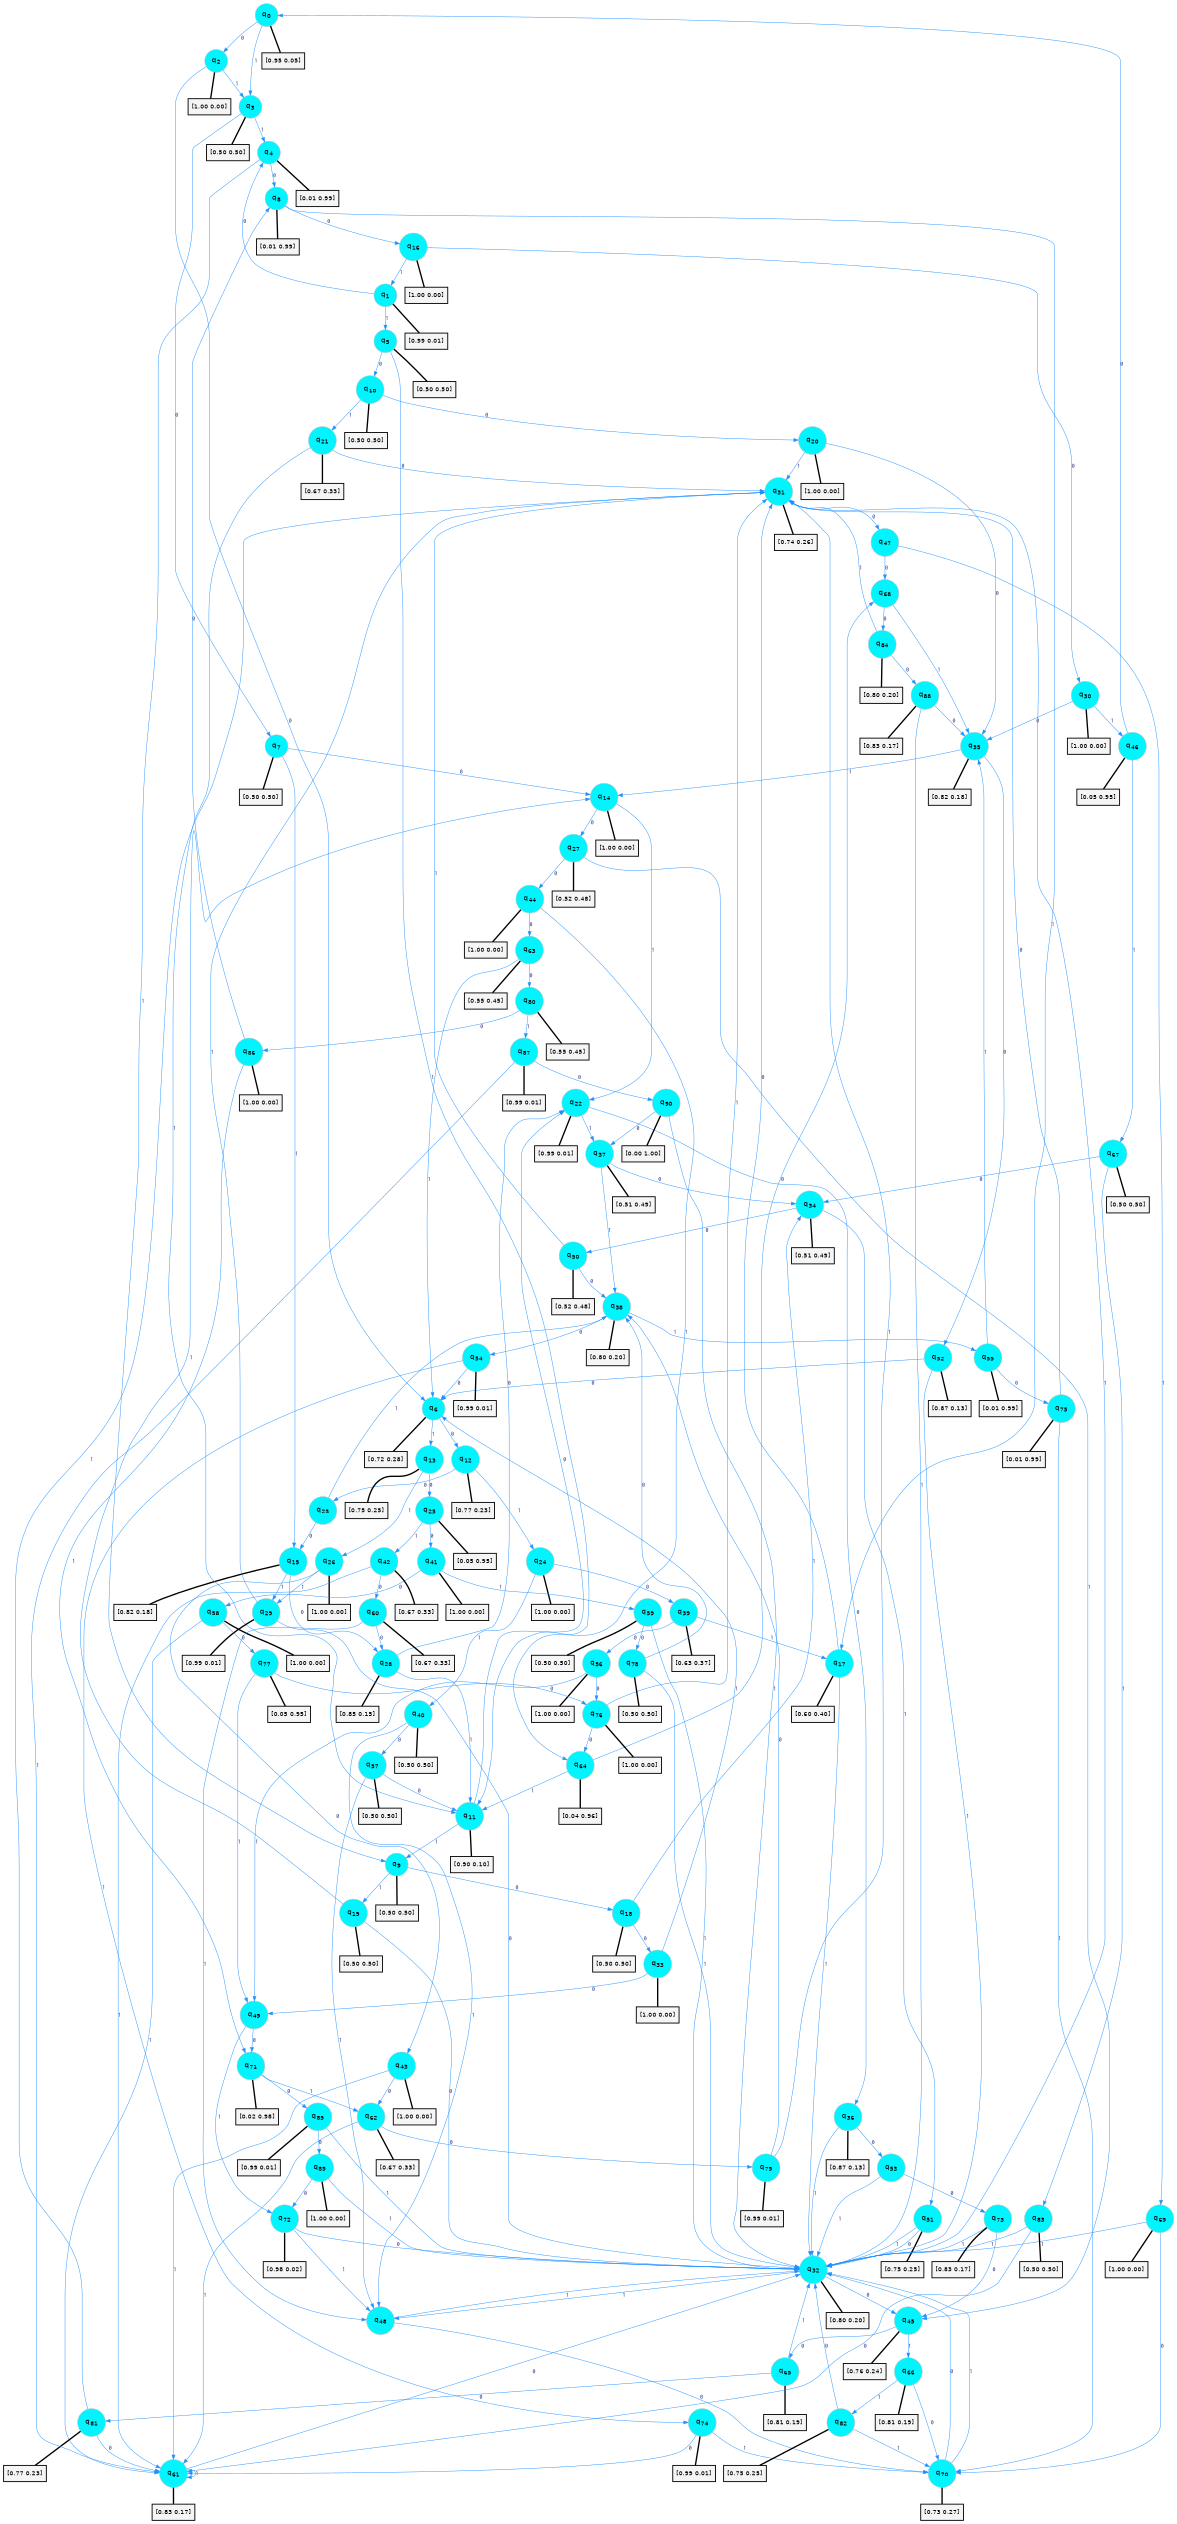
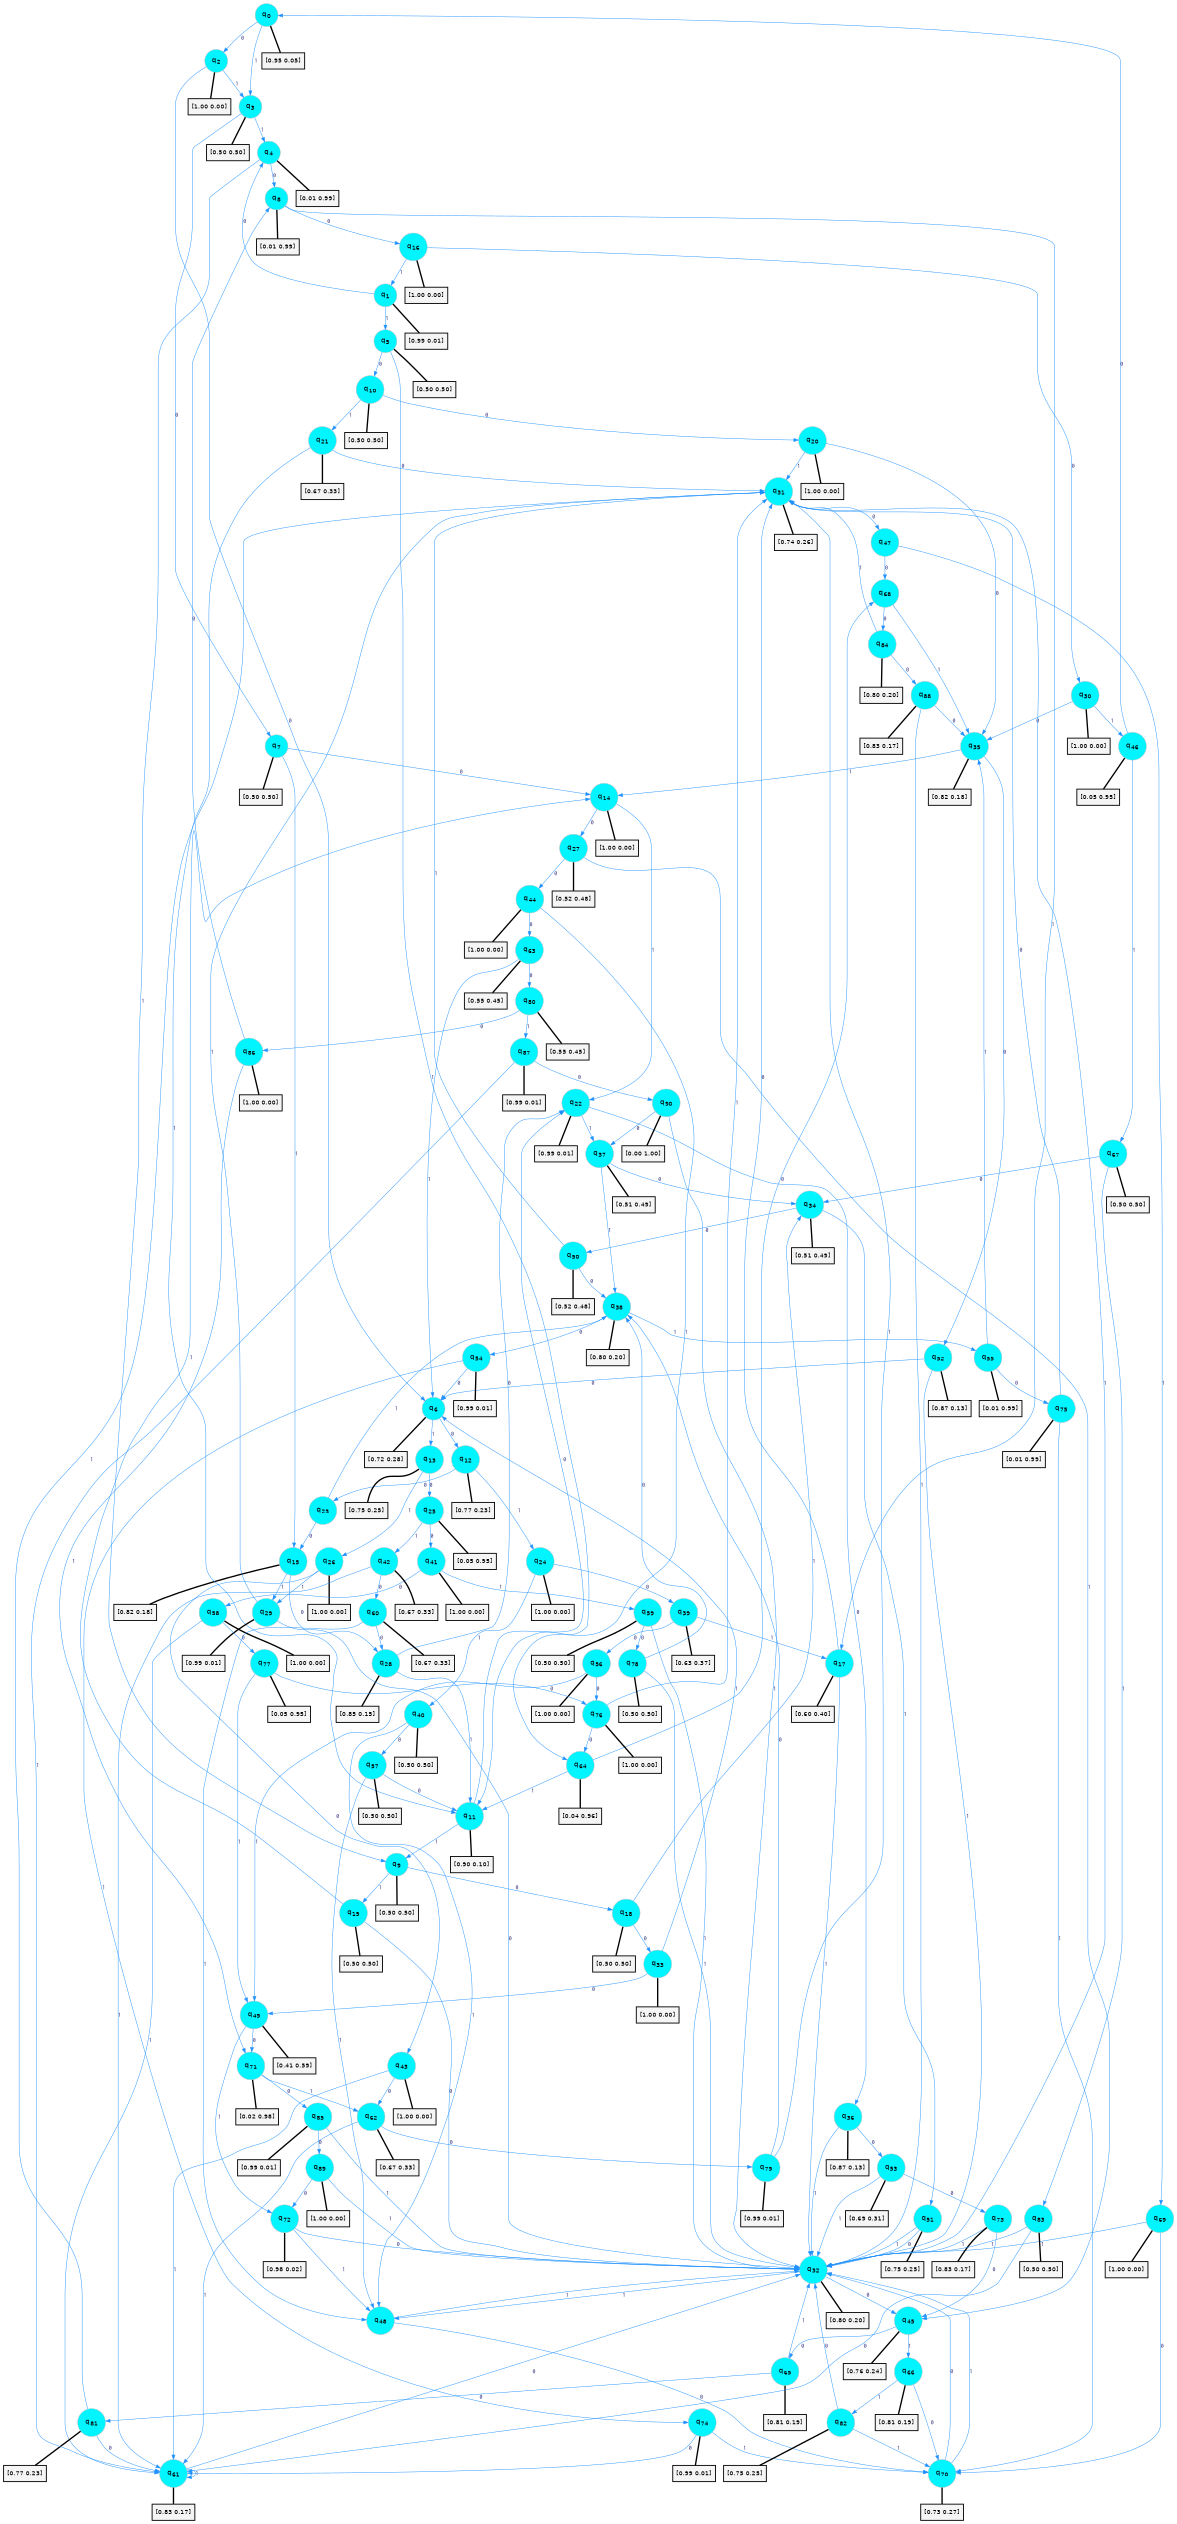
node "[0.41 0.59]": added
node "[0.69 0.31]": added
